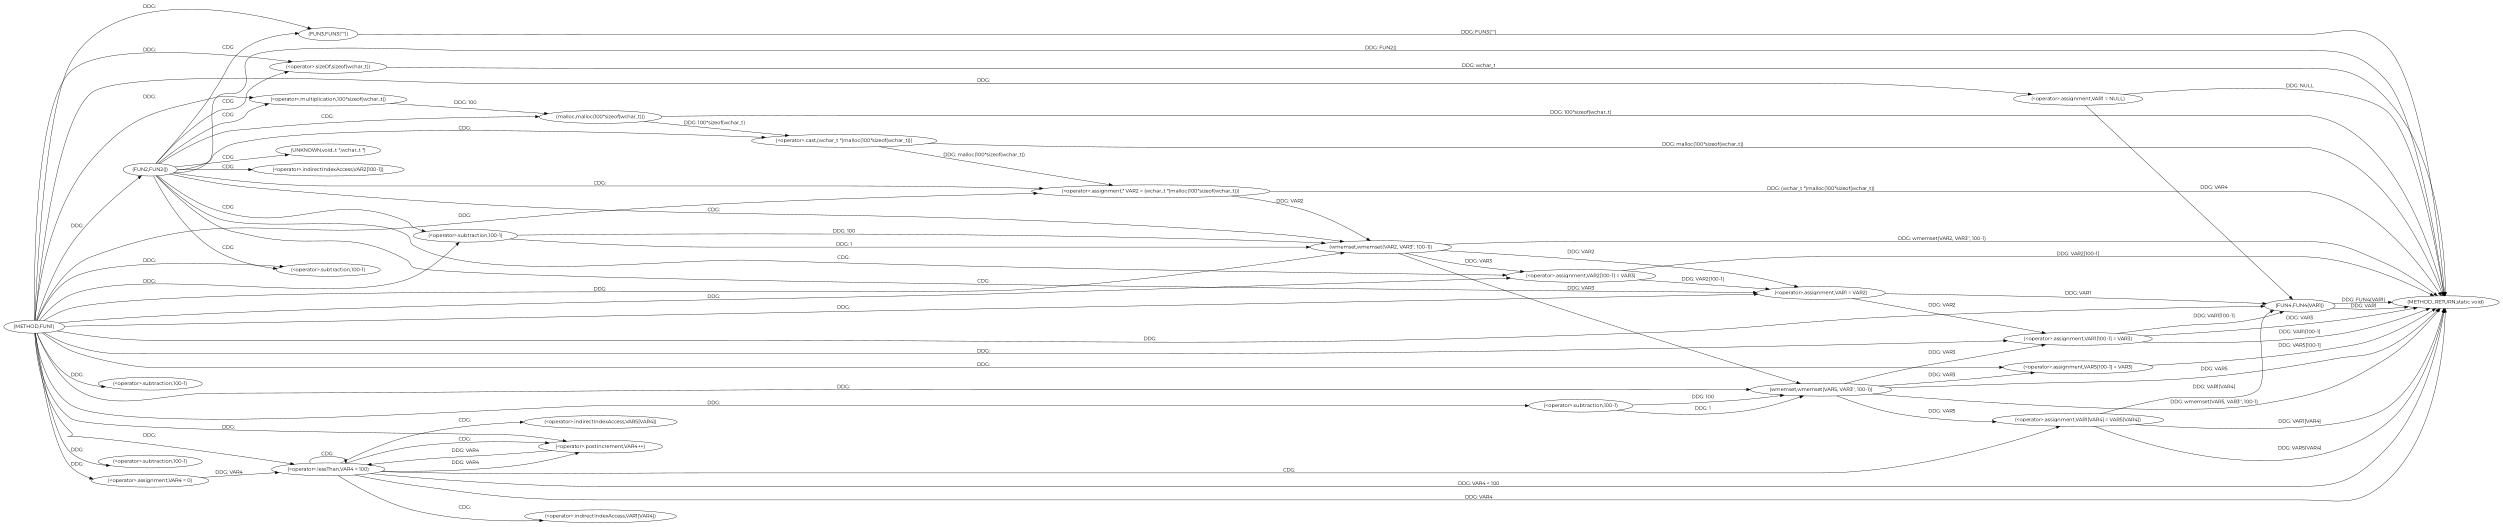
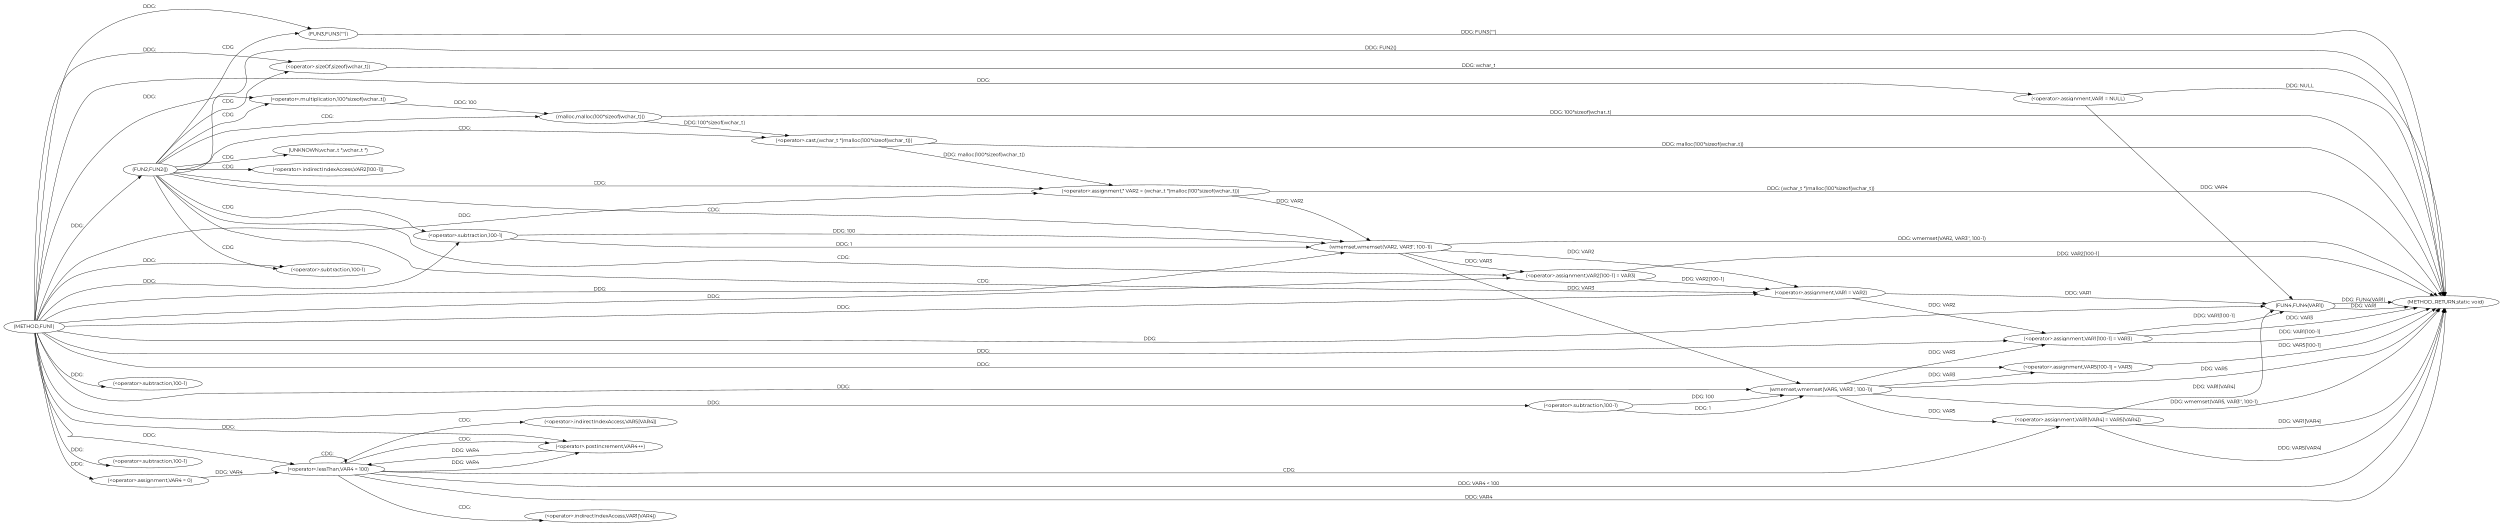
node "(UNKNOWN,void_t *,wchar_t *)": label "(UNKNOWN,void_t *,wchar_t *)" -> "(UNKNOWN,wchar_t *,wchar_t *)"
